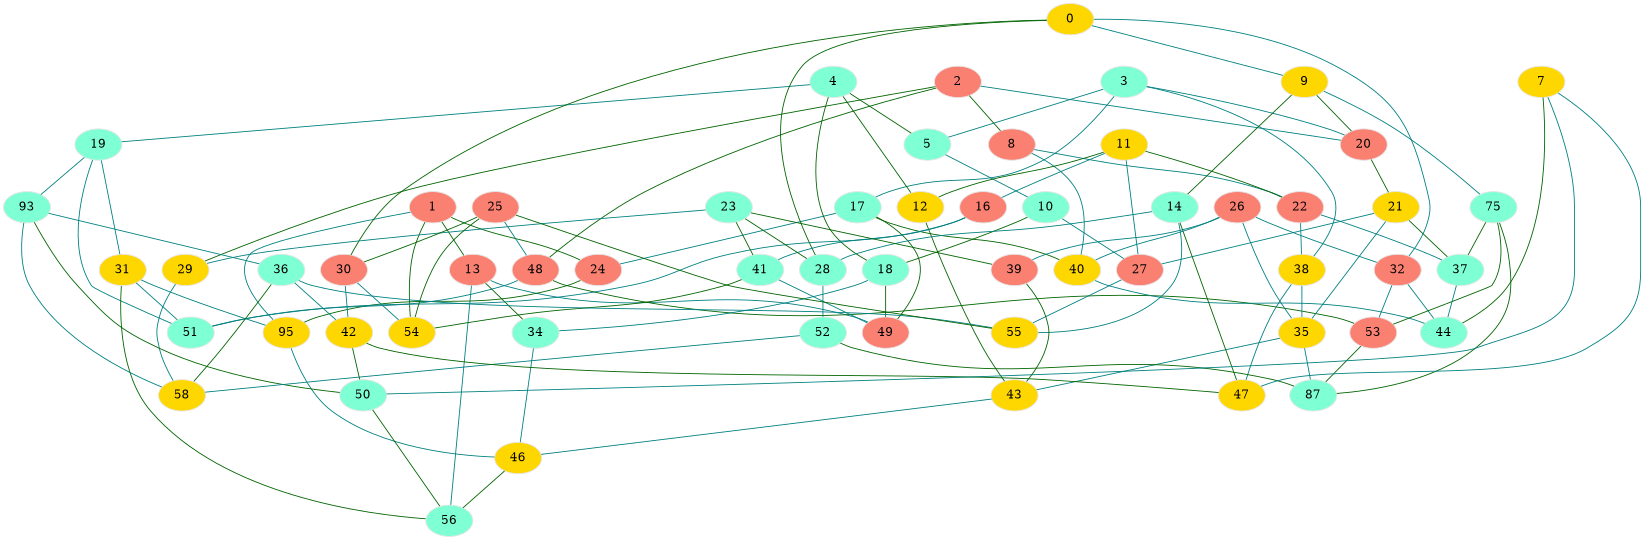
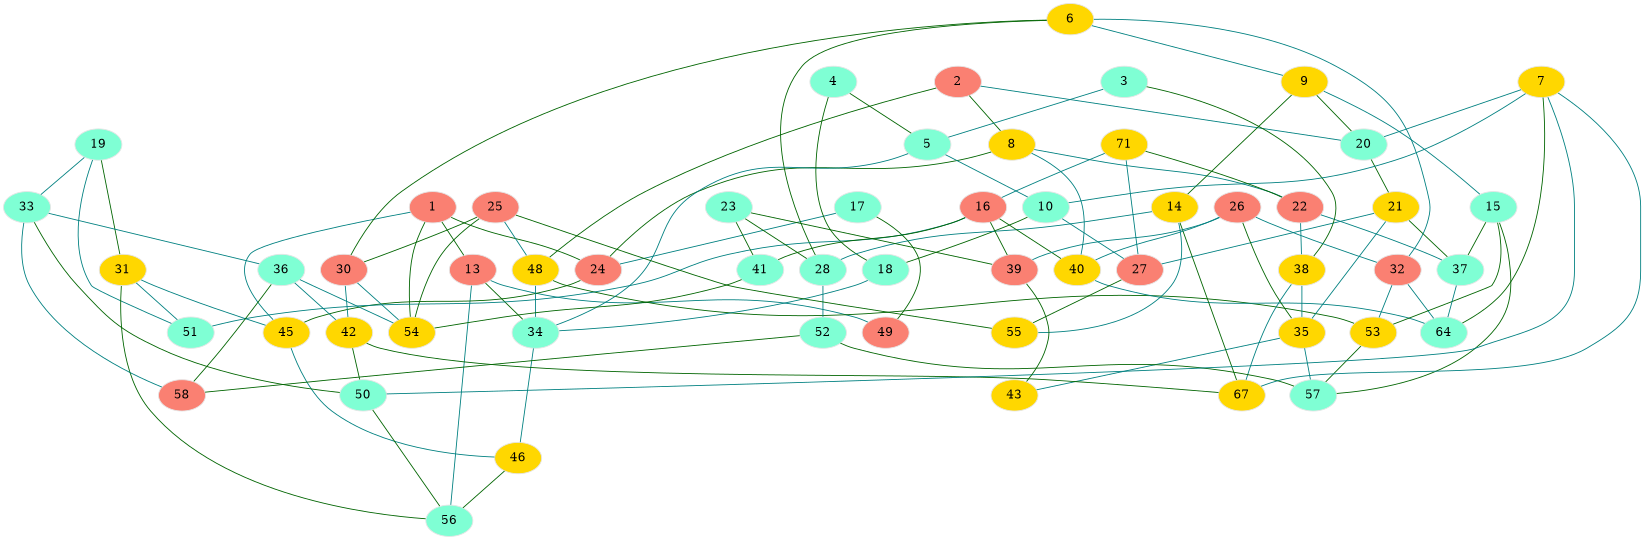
node "0": label "0" -> "6"
edge "3" -- "20": now "7" -- "20"
edge "4" -- "19": removed
edge "3" -- "38": color teal -> darkgreen
node "8": fillcolor salmon -> gold
node "11": label "11" -> "71"
node "20": fillcolor salmon -> aquamarine
edge "3" -- "17": removed
edge "8" -- "24": added
edge "7" -- "10": added
node "93": label "93" -> "33"
edge "19" -- "31": color teal -> darkgreen
edge "5" -- "34": added
node "12": removed
node "14": fillcolor aquamarine -> gold
node "75": label "75" -> "15"
edge "16" -- "41": color teal -> darkgreen
edge "16" -- "39": added
edge "17" -- "40": now "16" -- "40"
node "29": removed
node "48": fillcolor salmon -> gold
edge "26" -- "35": color teal -> darkgreen
edge "41" -- "49": removed
edge "18" -- "49": removed
edge "27" -- "55": color teal -> darkgreen
edge "48" -- "51": now "48" -- "34"
edge "36" -- "55": now "36" -- "54"
node "95": label "95" -> "45"
node "53": fillcolor salmon -> gold
node "44": label "44" -> "64"
edge "52" -- "58": color teal -> darkgreen
node "58": fillcolor gold -> salmon
node "47": label "47" -> "67"
node "87": label "87" -> "57"
edge "43" -- "46": removed
